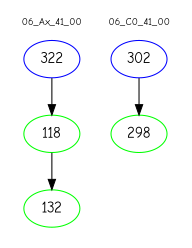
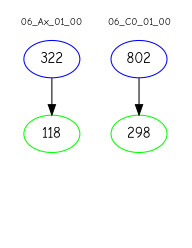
cluster "06_Ax_41_00": label "06_Ax_41_00" -> "06_Ax_01_00"
cluster "06_C0_41_00": label "06_C0_41_00" -> "06_C0_01_00"
node "302": label "302" -> "802"
node "132": removed
